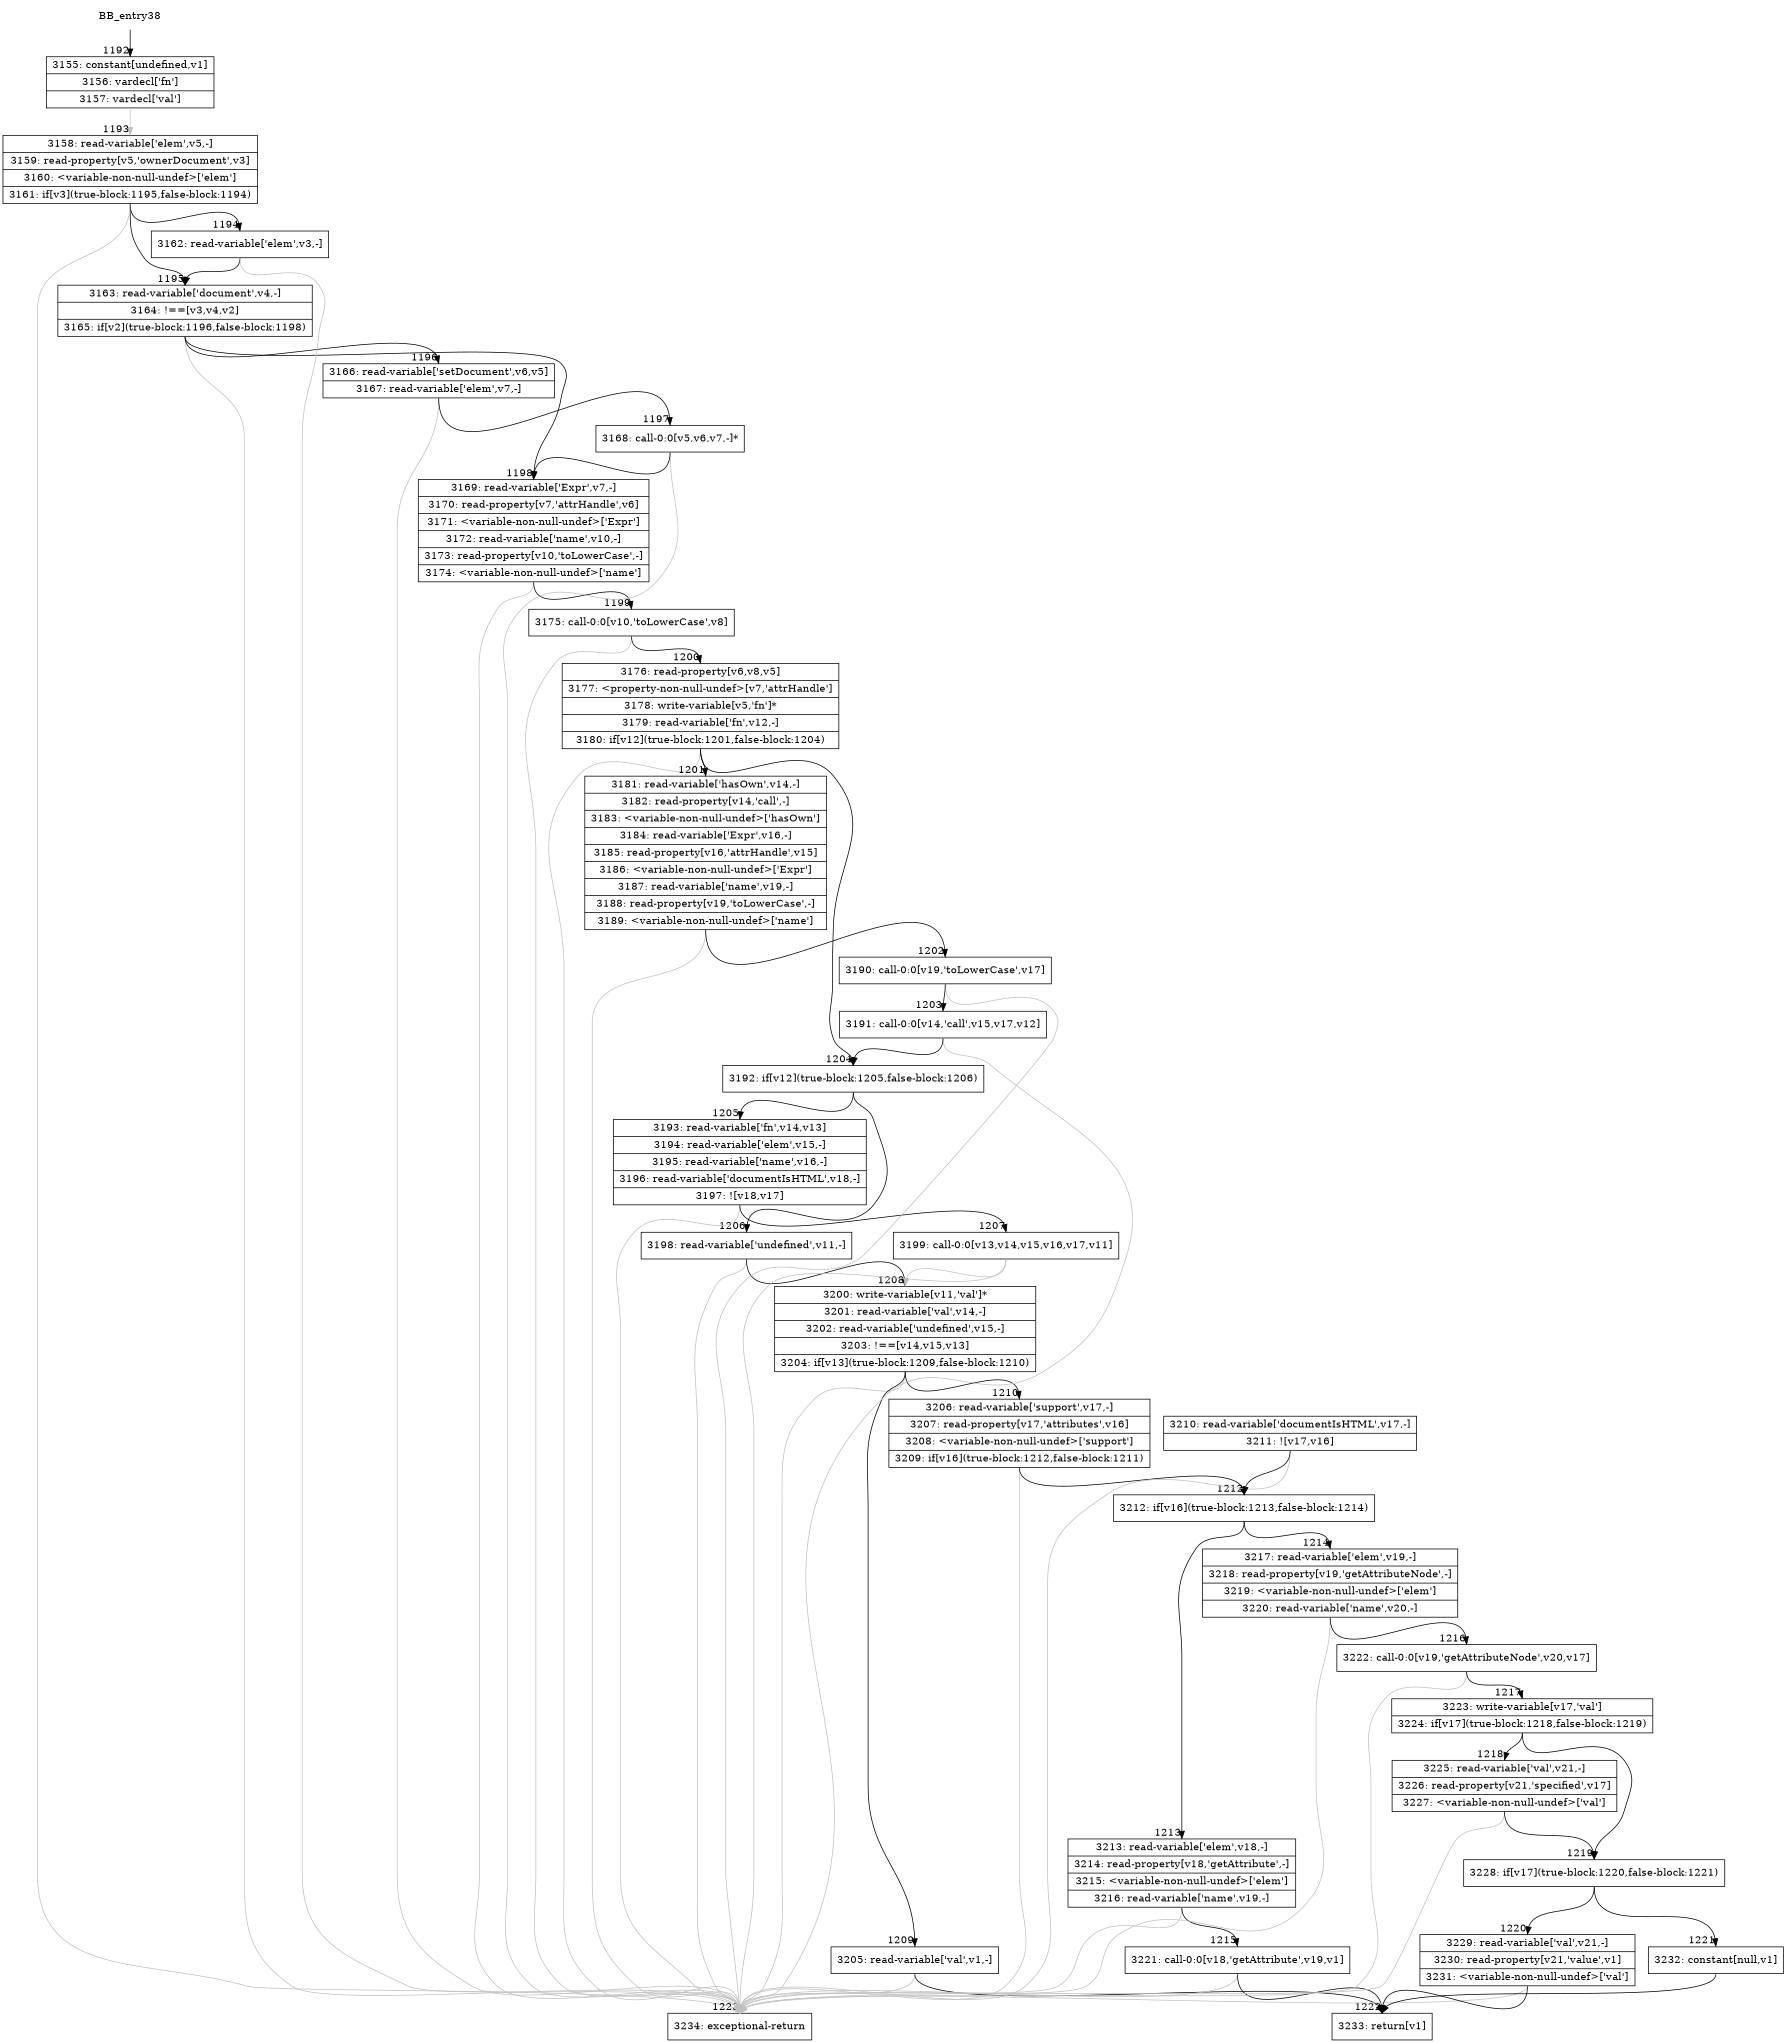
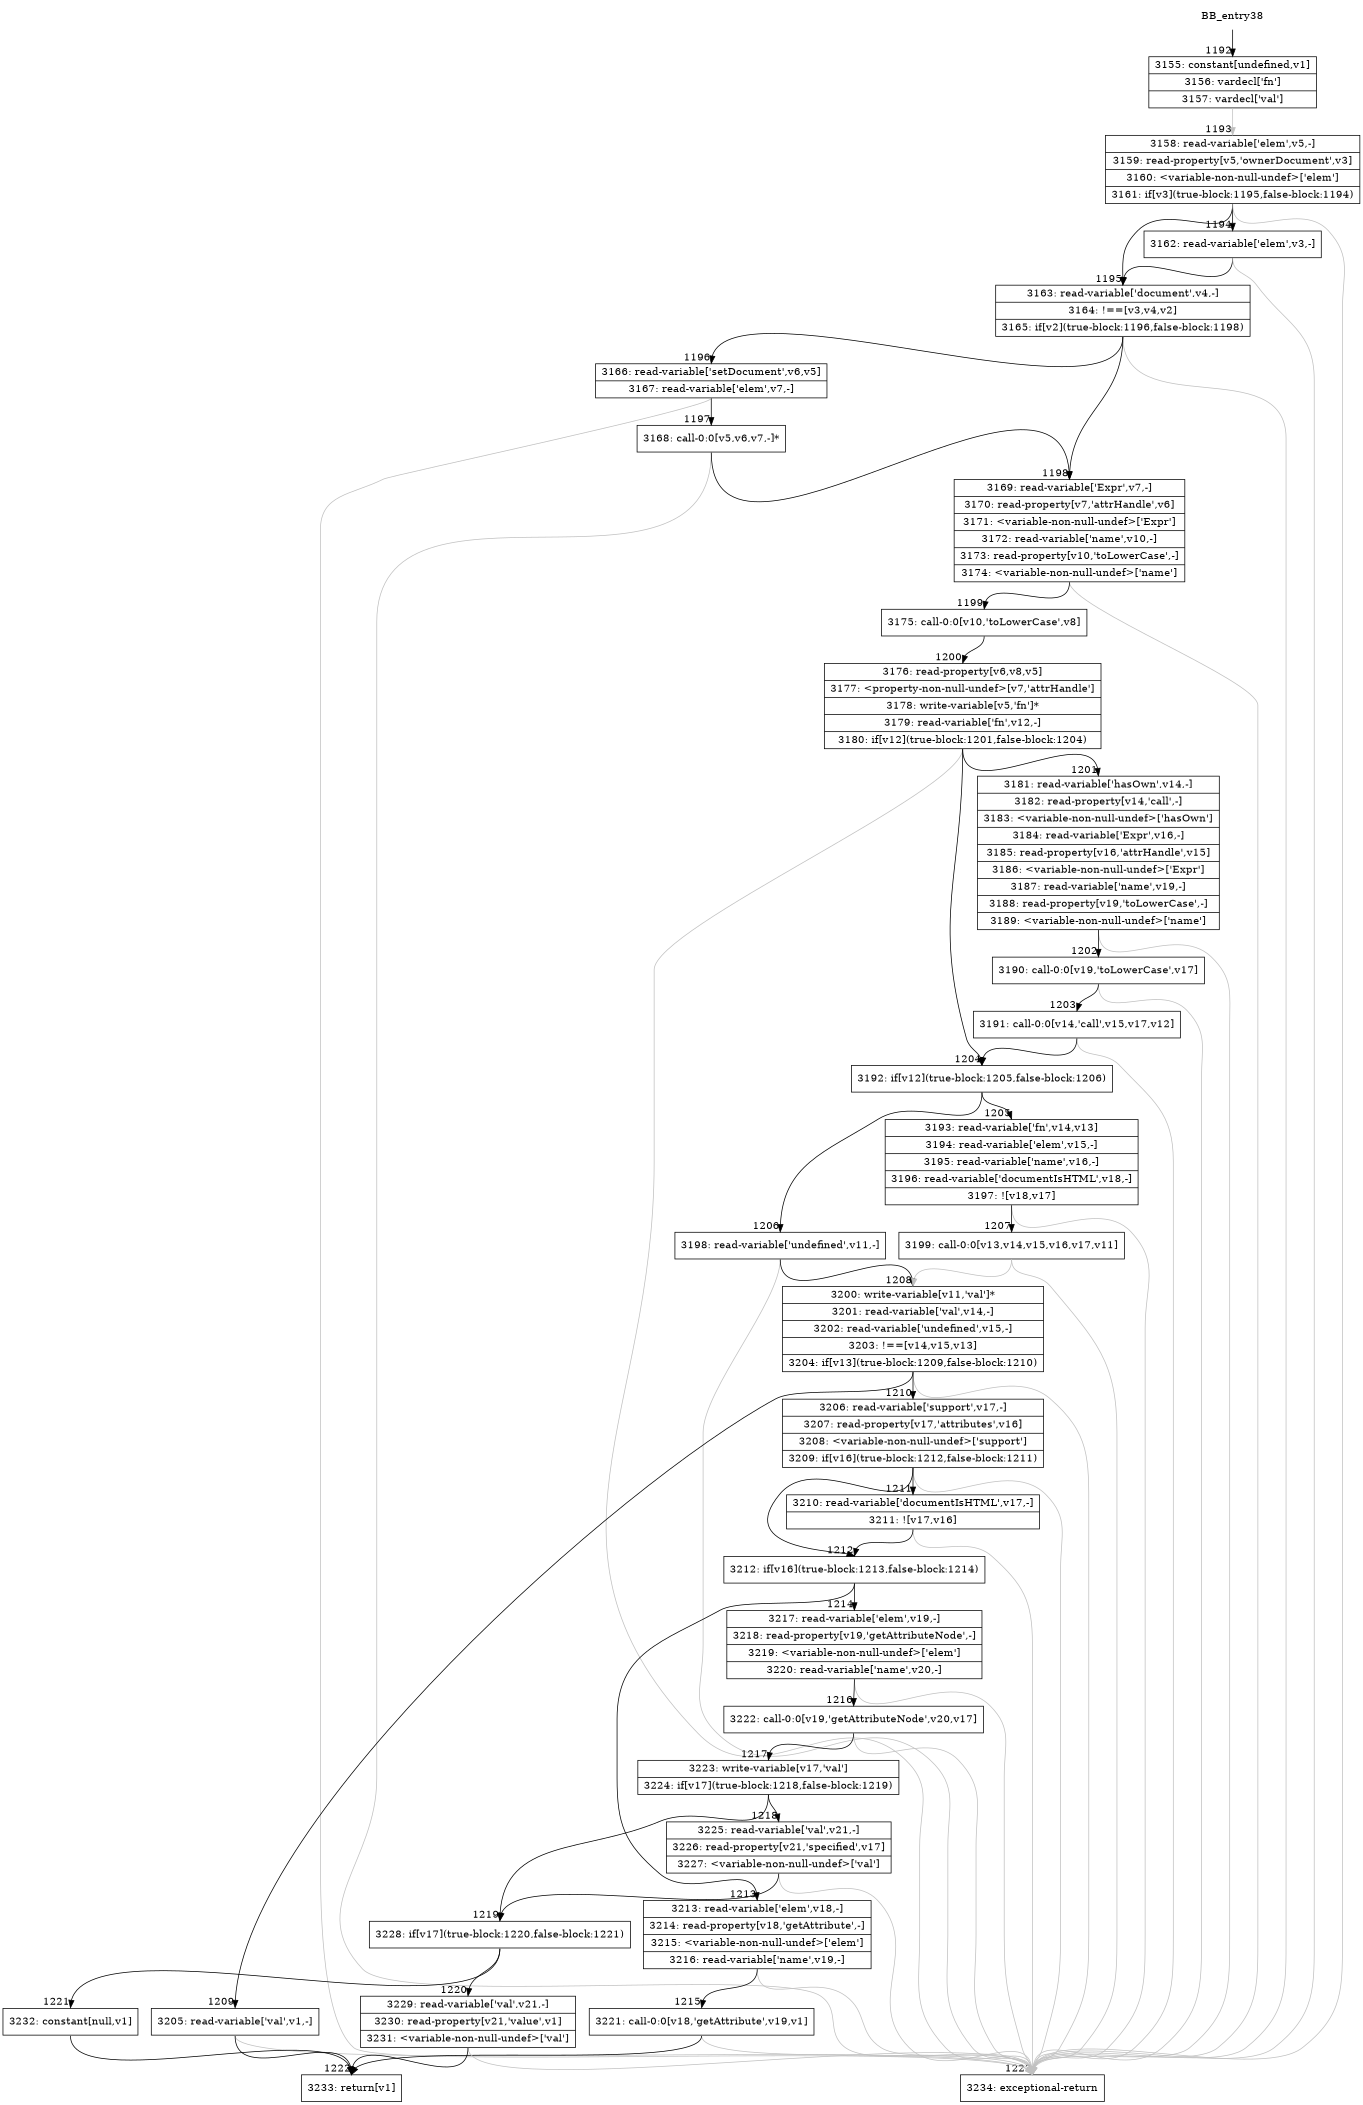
edge "3175: call-0:0[v10,'toLowerCase',v8]" -> "3234: exceptional-return": removed
edge "3206: read-variable['support',v17,-]" -> "3210: read-variable['documentIsHTML',v17,-]": added
